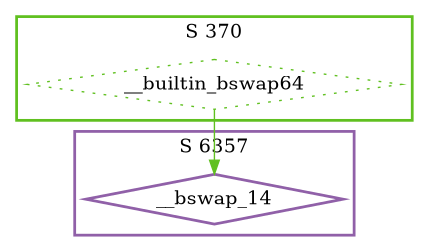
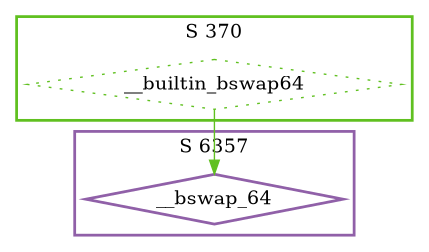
node "__bswap_14": label "__bswap_14" -> "__bswap_64"
